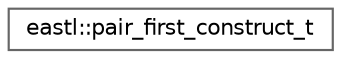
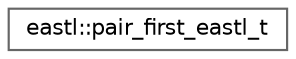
node "eastl::pair_first_construct_t": label "eastl::pair_first_construct_t" -> "eastl::pair_first_eastl_t"
